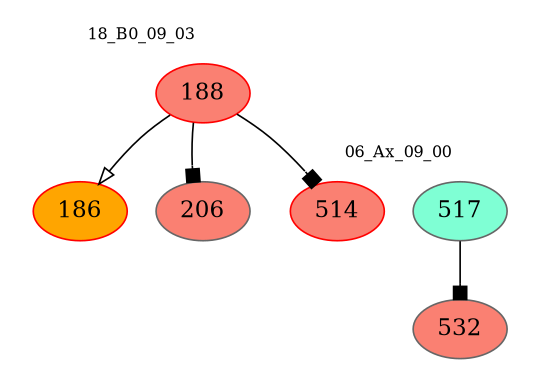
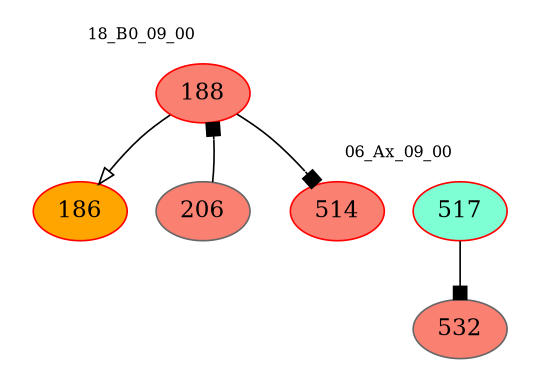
cluster "18_B0_09_03": label "18_B0_09_03" -> "18_B0_09_00"
edge "188" -> "206": reversed
node "517": color gray40 -> red
